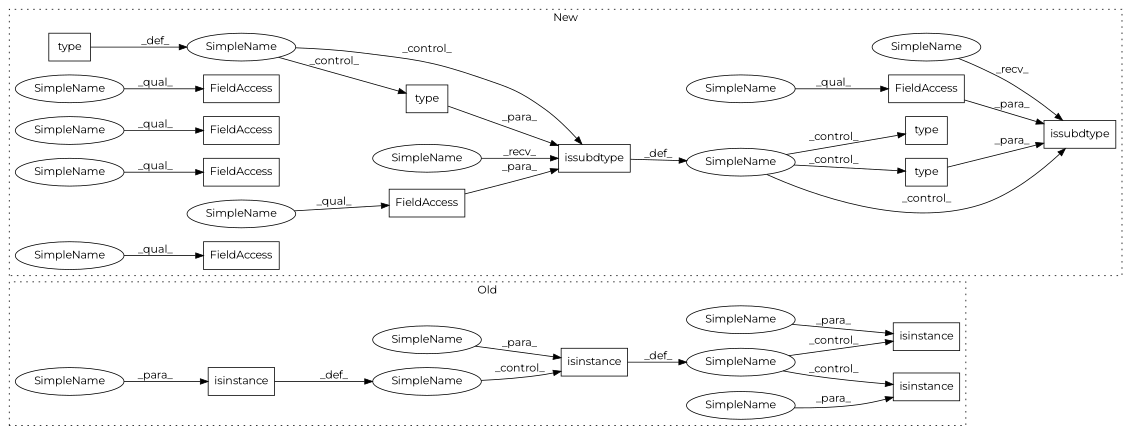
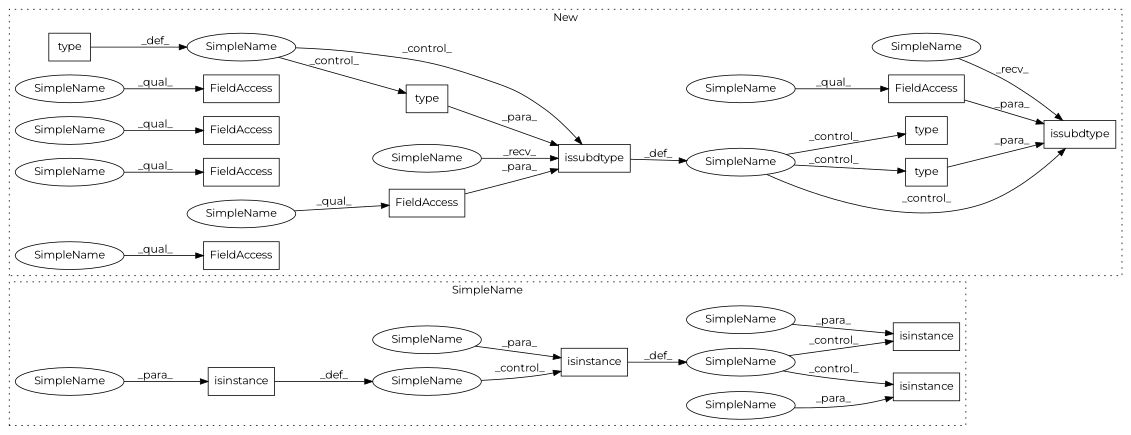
cluster "Old": label "Old" -> "SimpleName"
